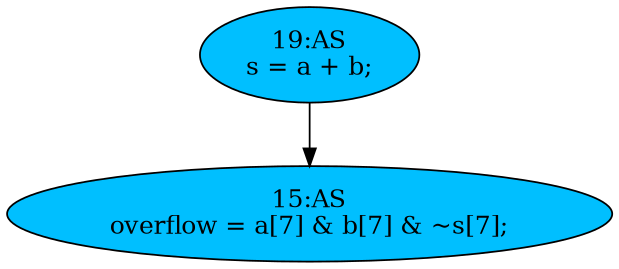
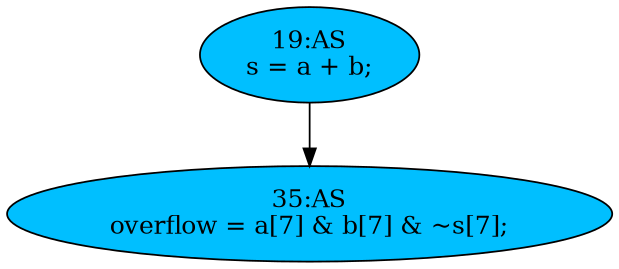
node "15:AS overflow = a[7] & b[7] & ~s[7];": label "15:AS overflow = a[7] & b[7] & ~s[7];" -> "35:AS overflow = a[7] & b[7] & ~s[7];"
